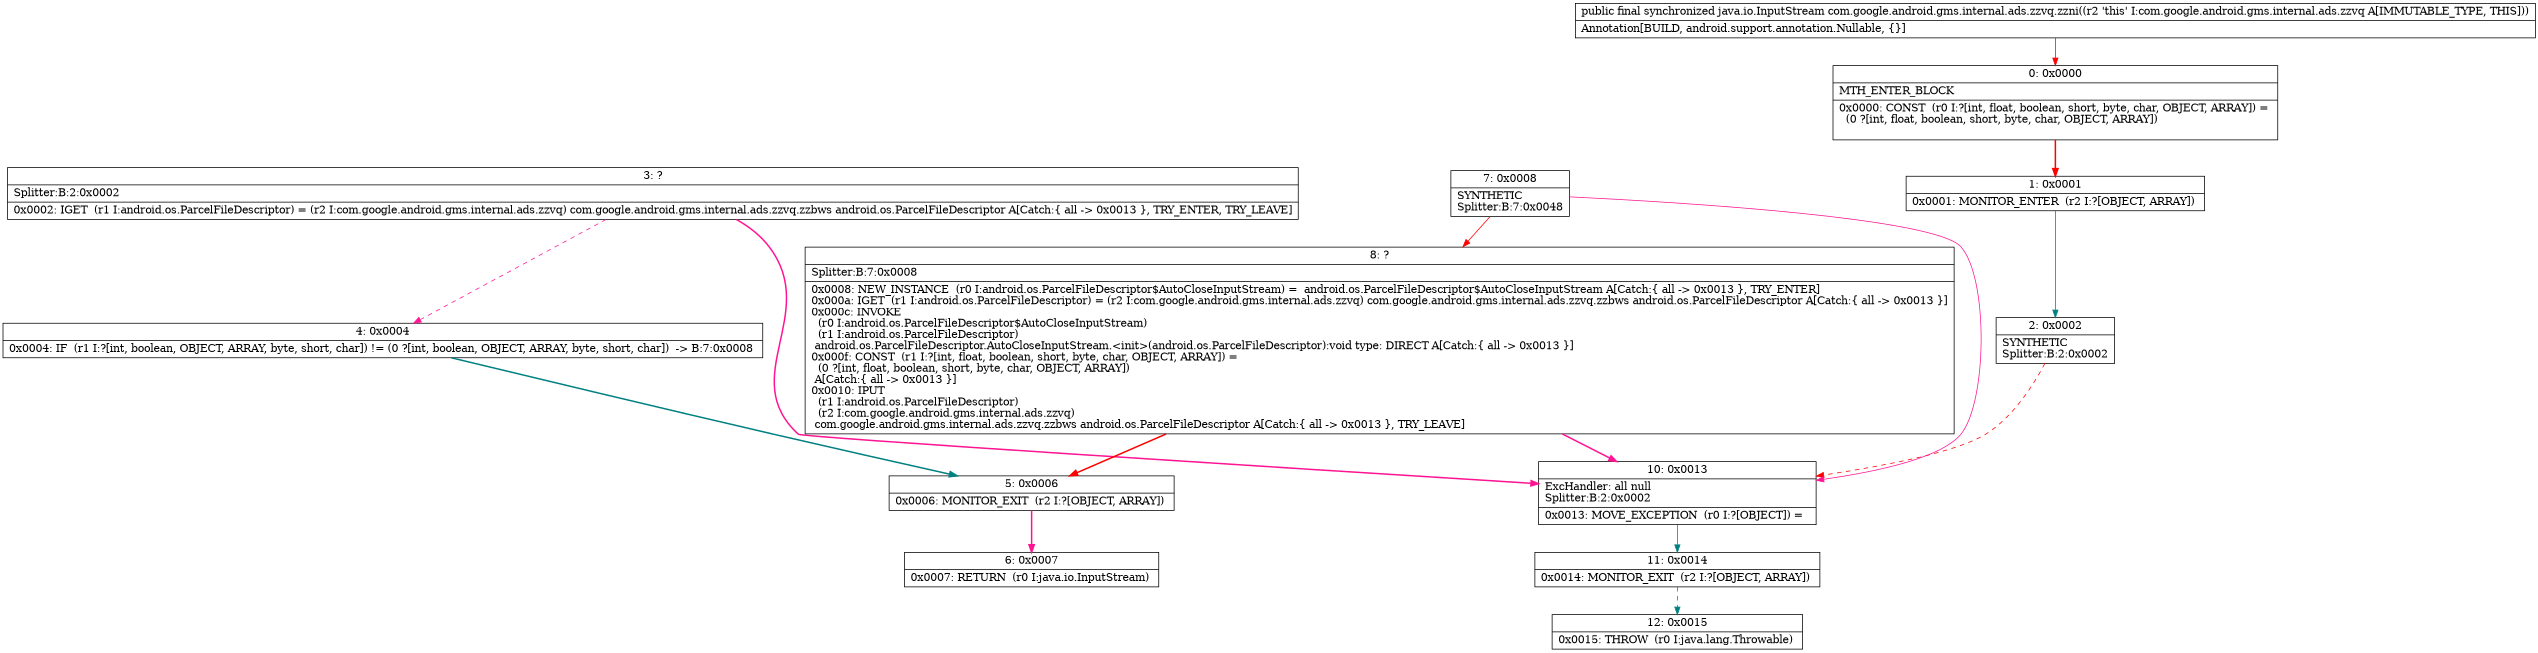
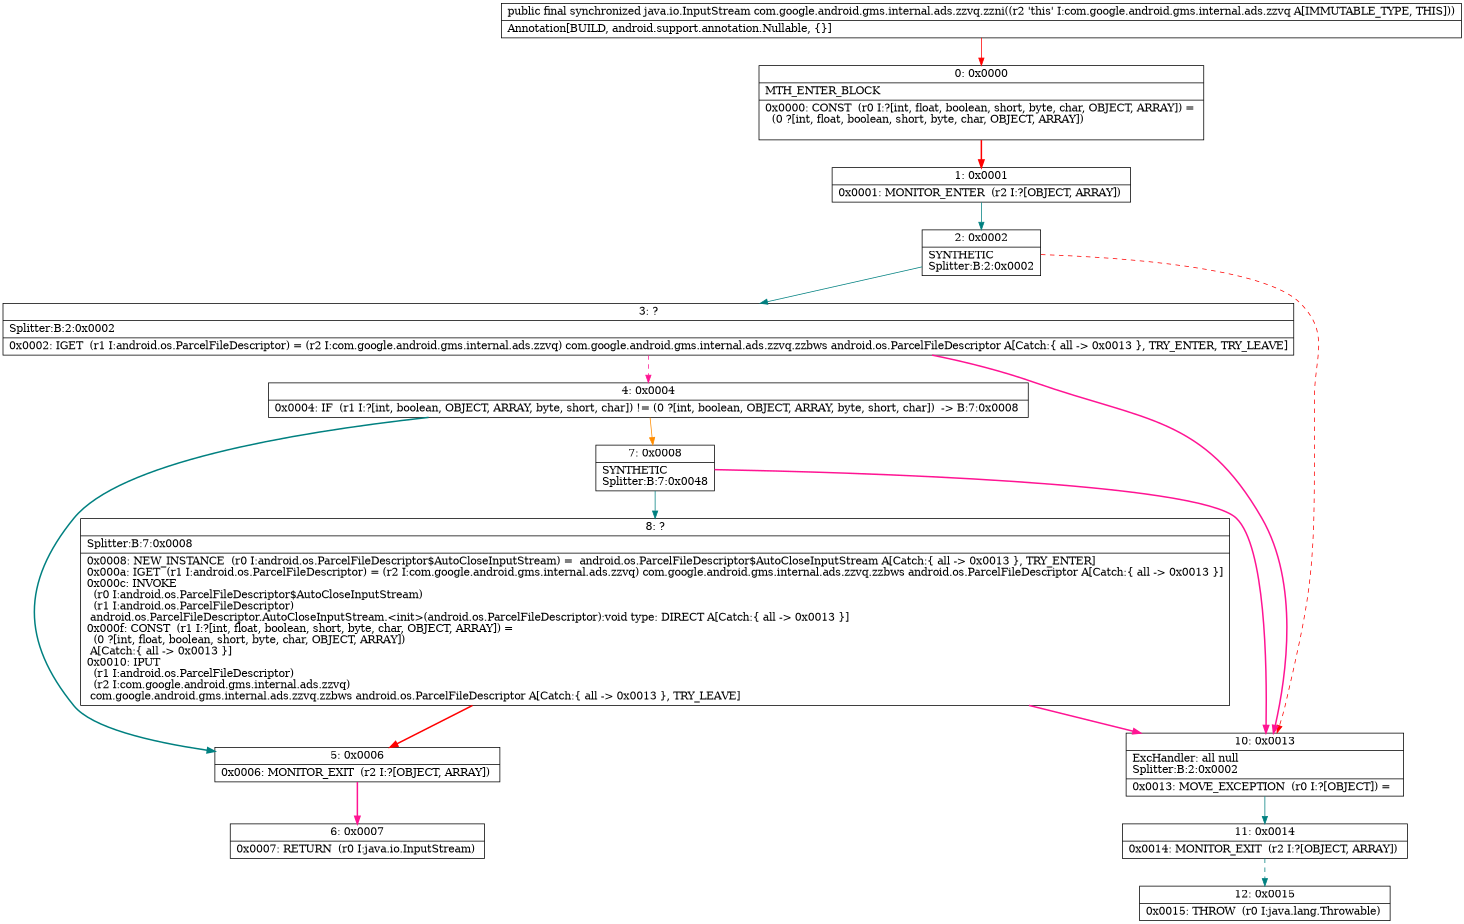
edge "7: 0x0008" -> "8: ?": color red -> teal
edge "7: 0x0008" -> "10: 0x0013": style solid -> bold
edge "2: 0x0002" -> "3: ?": added
edge "4: 0x0004" -> "7: 0x0008": added
